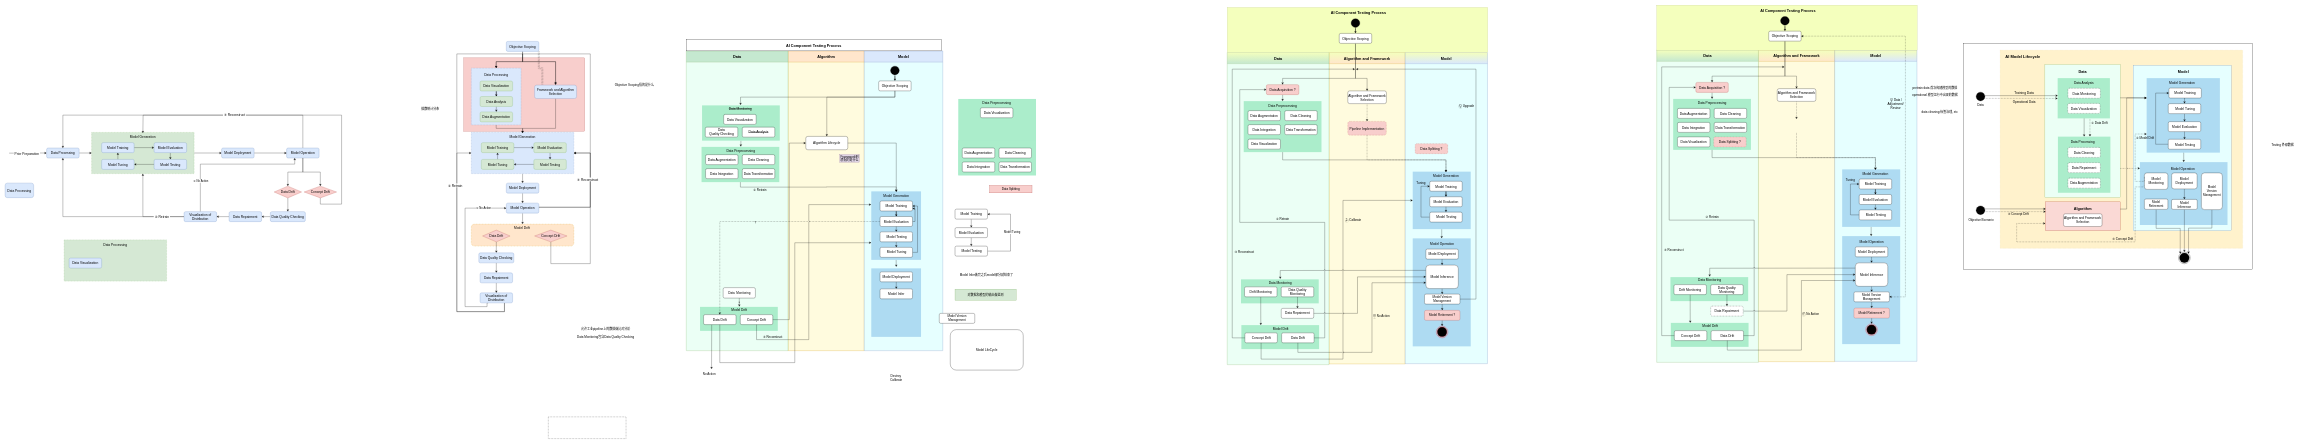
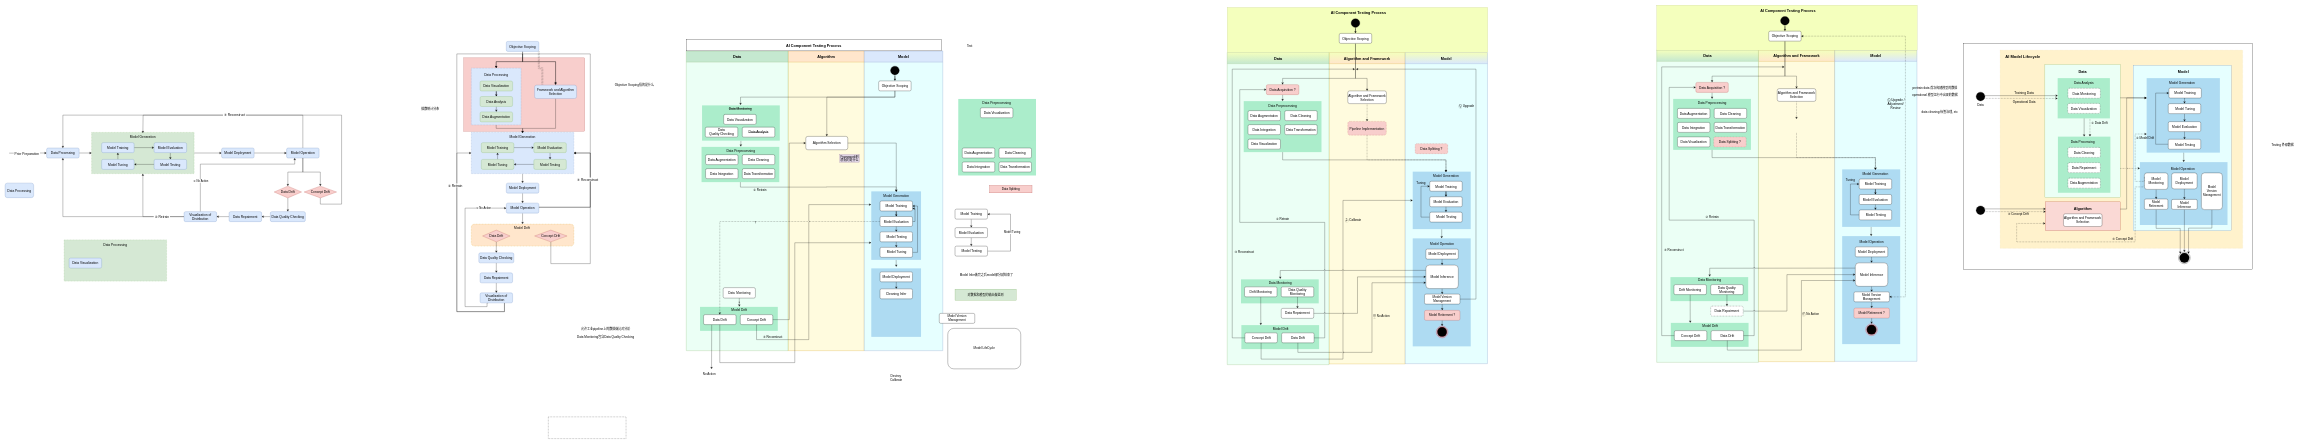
node "Text": added
node "⓹ Data / Adjustment/ Review": label "⓹ Data / Adjustment/ Review" -> "⓹ Upgrade / Adjustment/ Review"
node "Algorithm Lifecycle": label "Algorithm Lifecycle" -> "Algorithm Selection"
edge "Model Monitoring" -> "Model Retirement": added
node "Objective/Scenario": removed
node "Model Infer": label "Model Infer" -> "Cleaning Infer"
node "Model LifeCycle": moved (987, 350) -> (984, 349)
